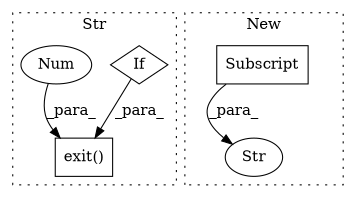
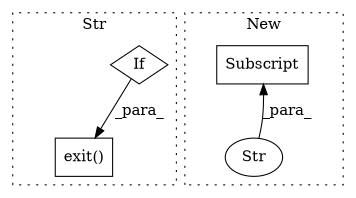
node "Num": removed
edge "Subscript" -> "Str": reversed
